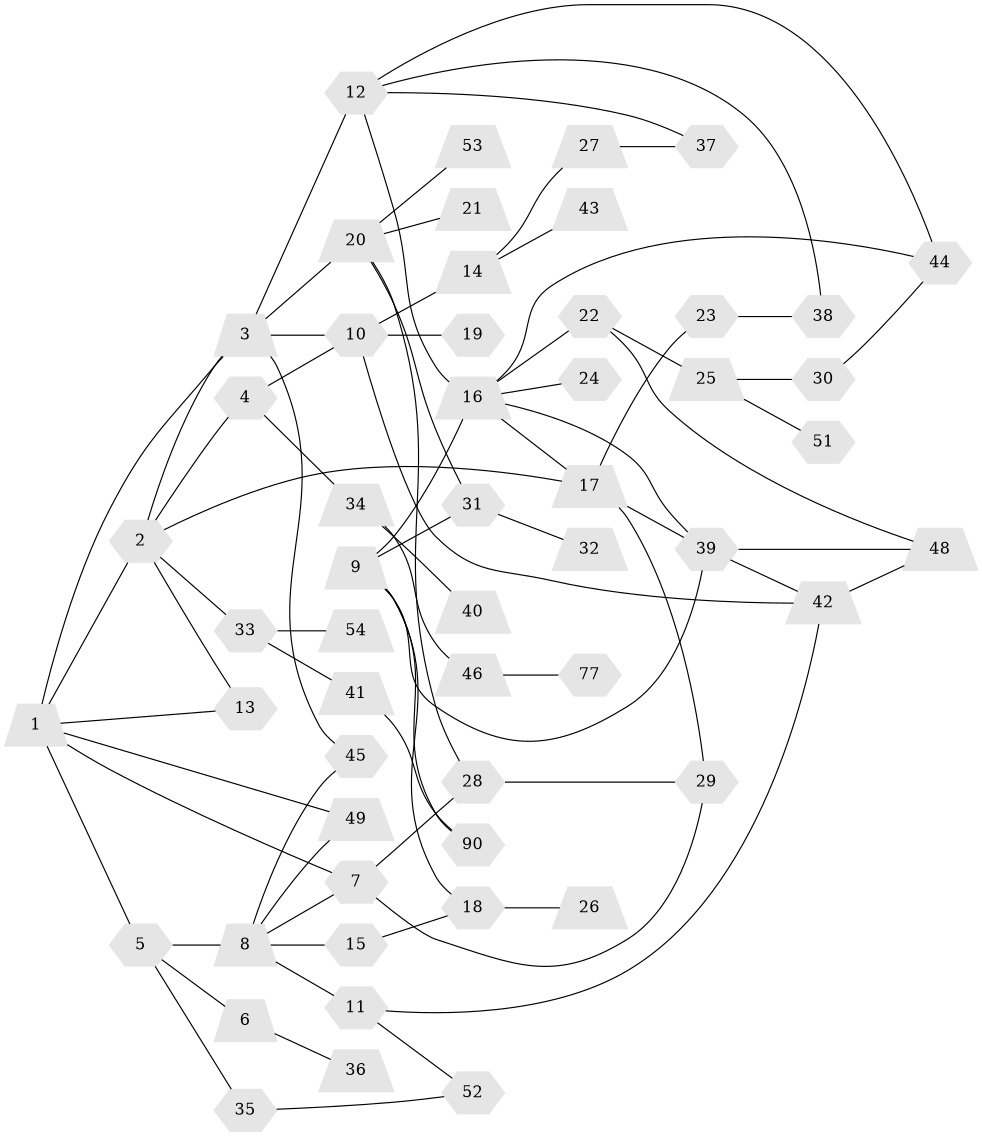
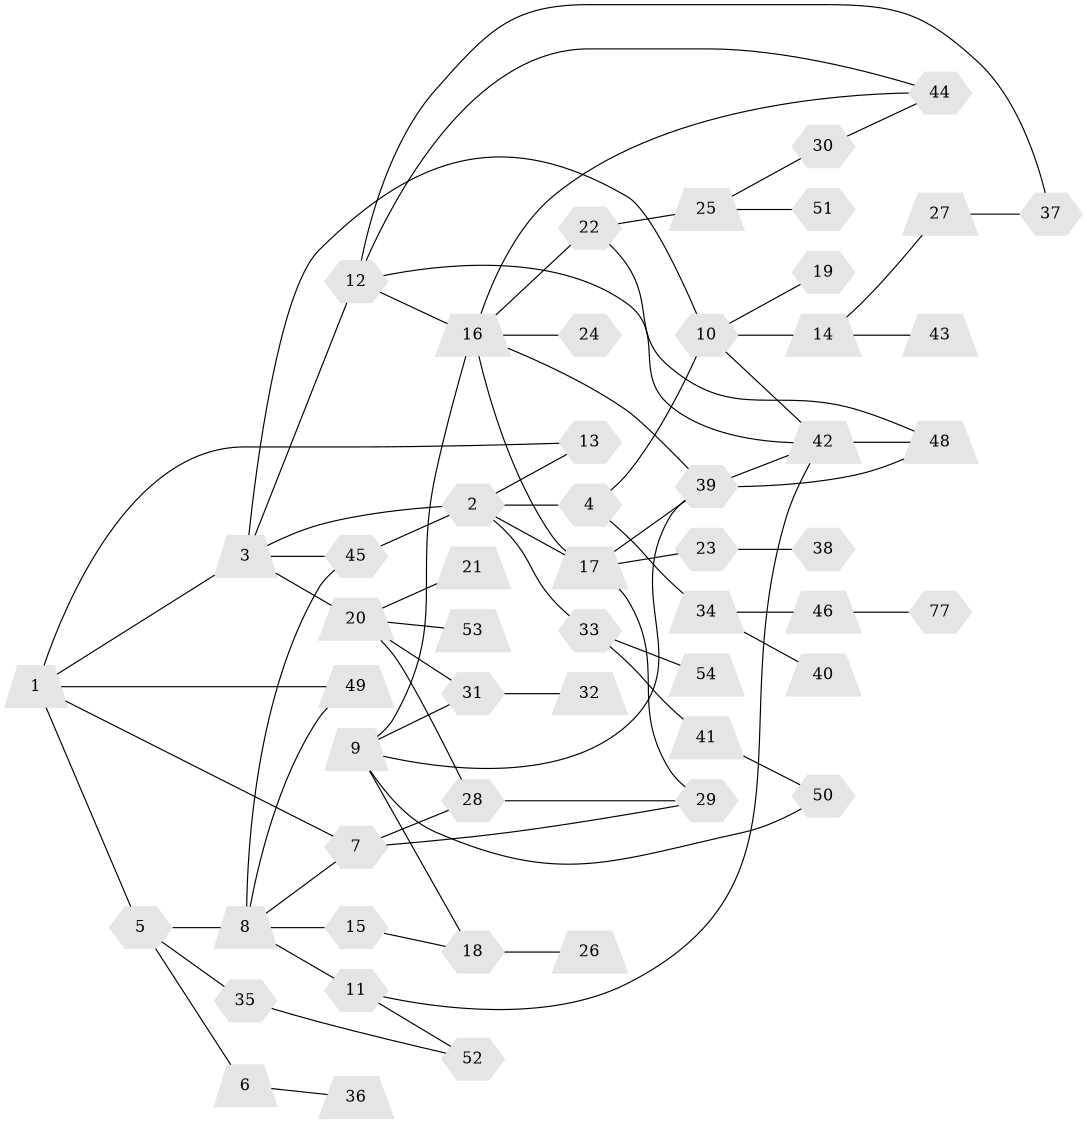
edge "12" -- "38": now "12" -- "42"
edge "2" -- "1": now "2" -- "45"
node "90": label "90" -> "50"
